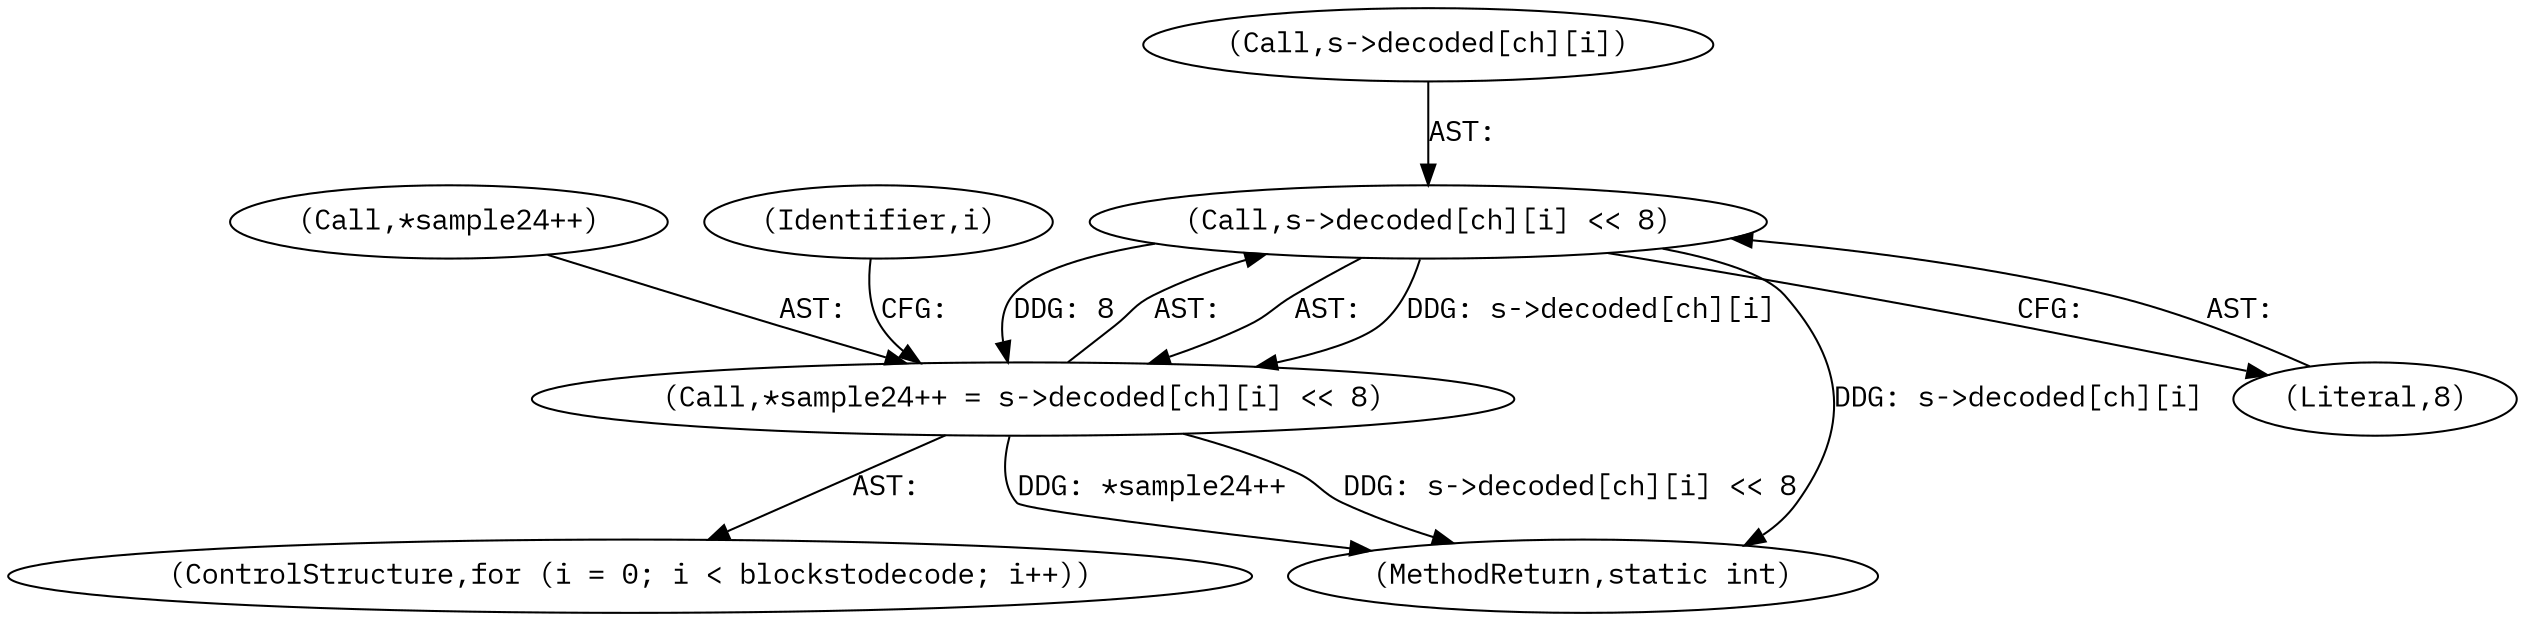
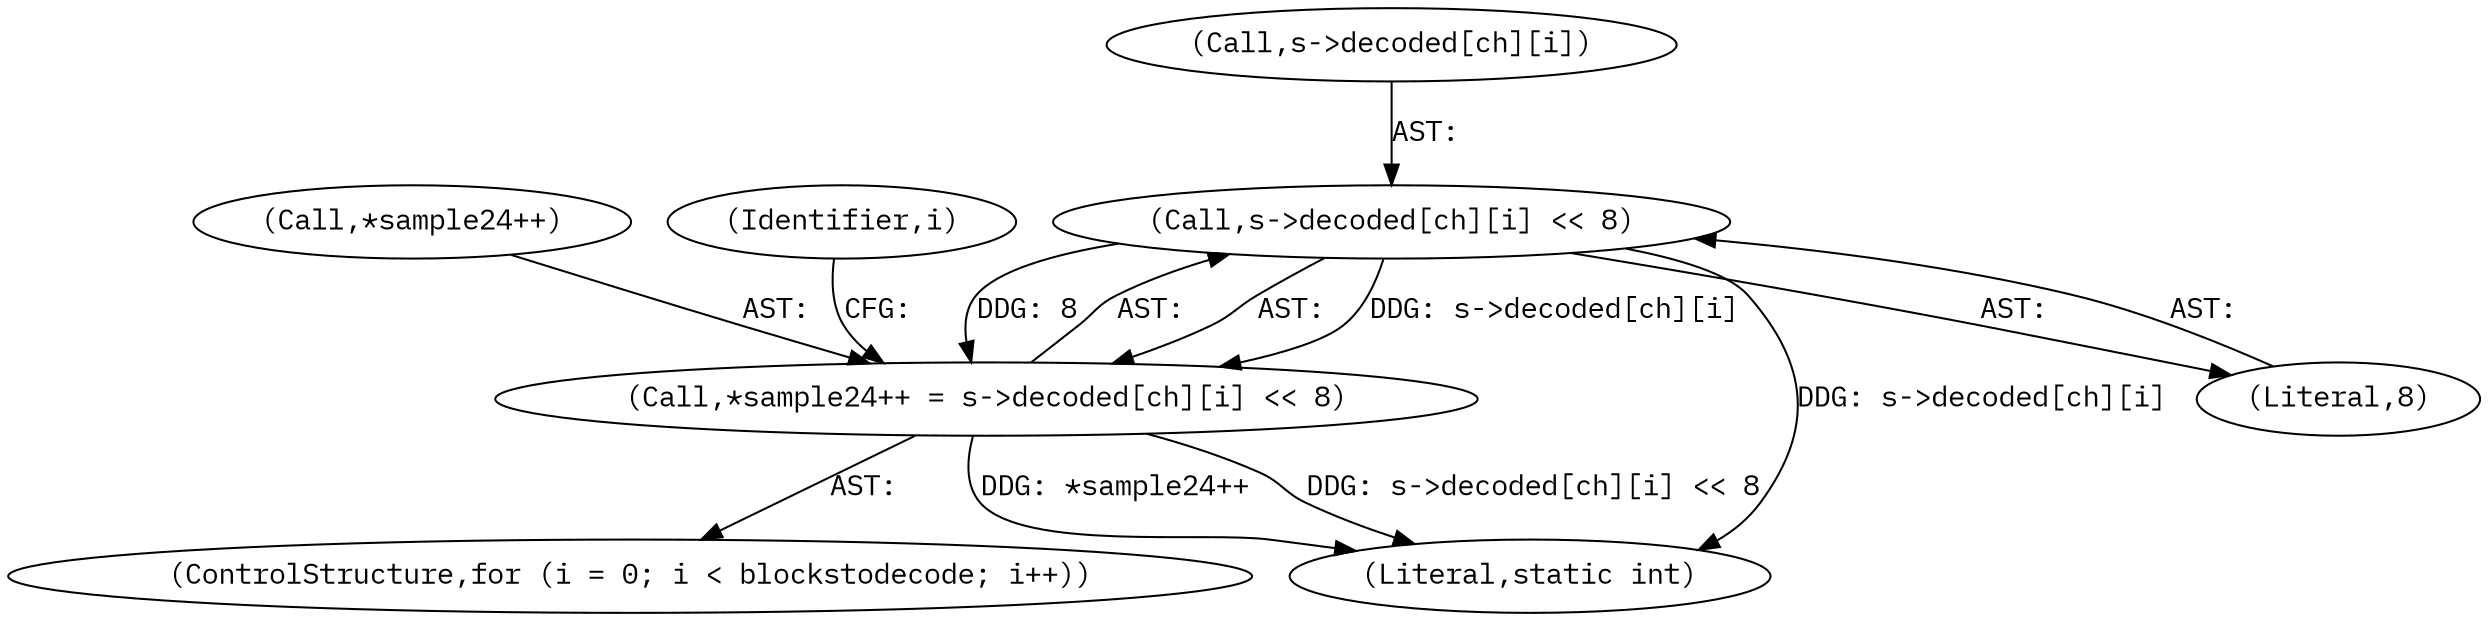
edge "(Call,s->decoded[ch][i] << 8)" -> "(Literal,8)": label "CFG: " -> "AST: "
node "(MethodReturn,static int)": label "(MethodReturn,static int)" -> "(Literal,static int)"
